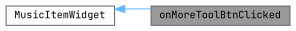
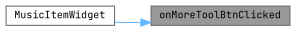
edge "onMoreToolBtnClicked" -> "MusicItemWidget": reversed
